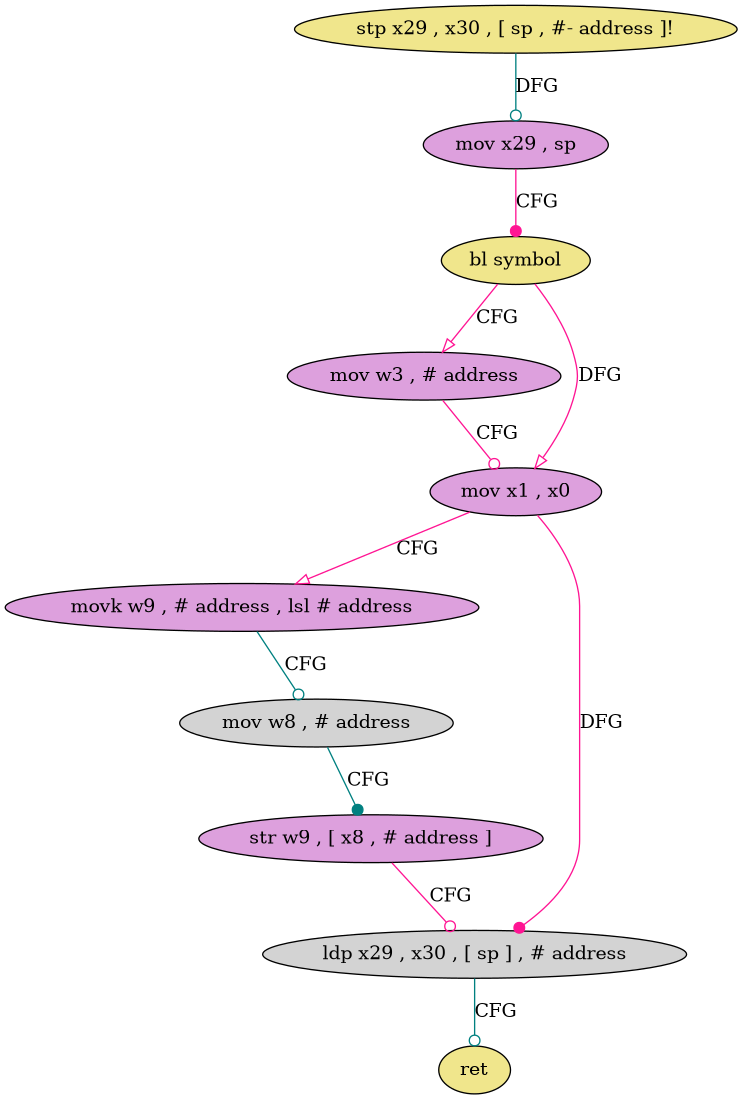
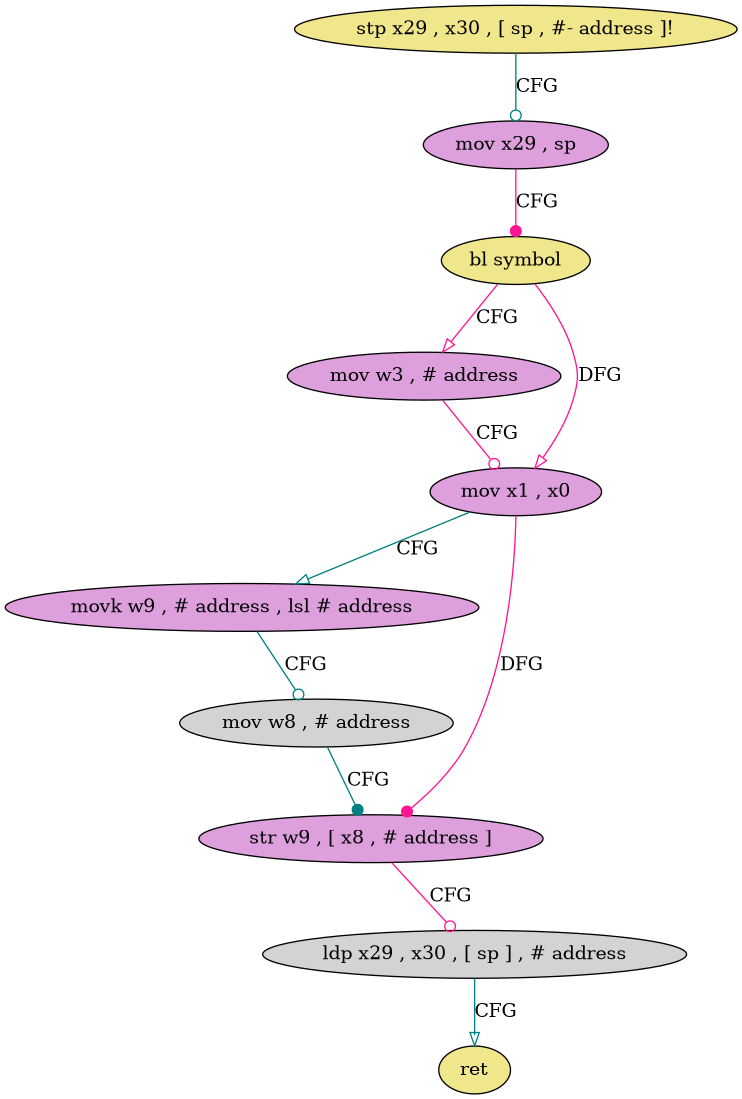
edge "stp x29 , x30 , [ sp , #- address ]!" -> "mov x29 , sp": label "DFG" -> "CFG"
edge "mov x1 , x0" -> "movk w9 , # address , lsl # address": color deeppink -> teal
edge "mov x1 , x0" -> "ldp x29 , x30 , [ sp ] , # address": now "mov x1 , x0" -> "str w9 , [ x8 , # address ]"
edge "ldp x29 , x30 , [ sp ] , # address" -> "ret": arrowhead odot -> onormal
